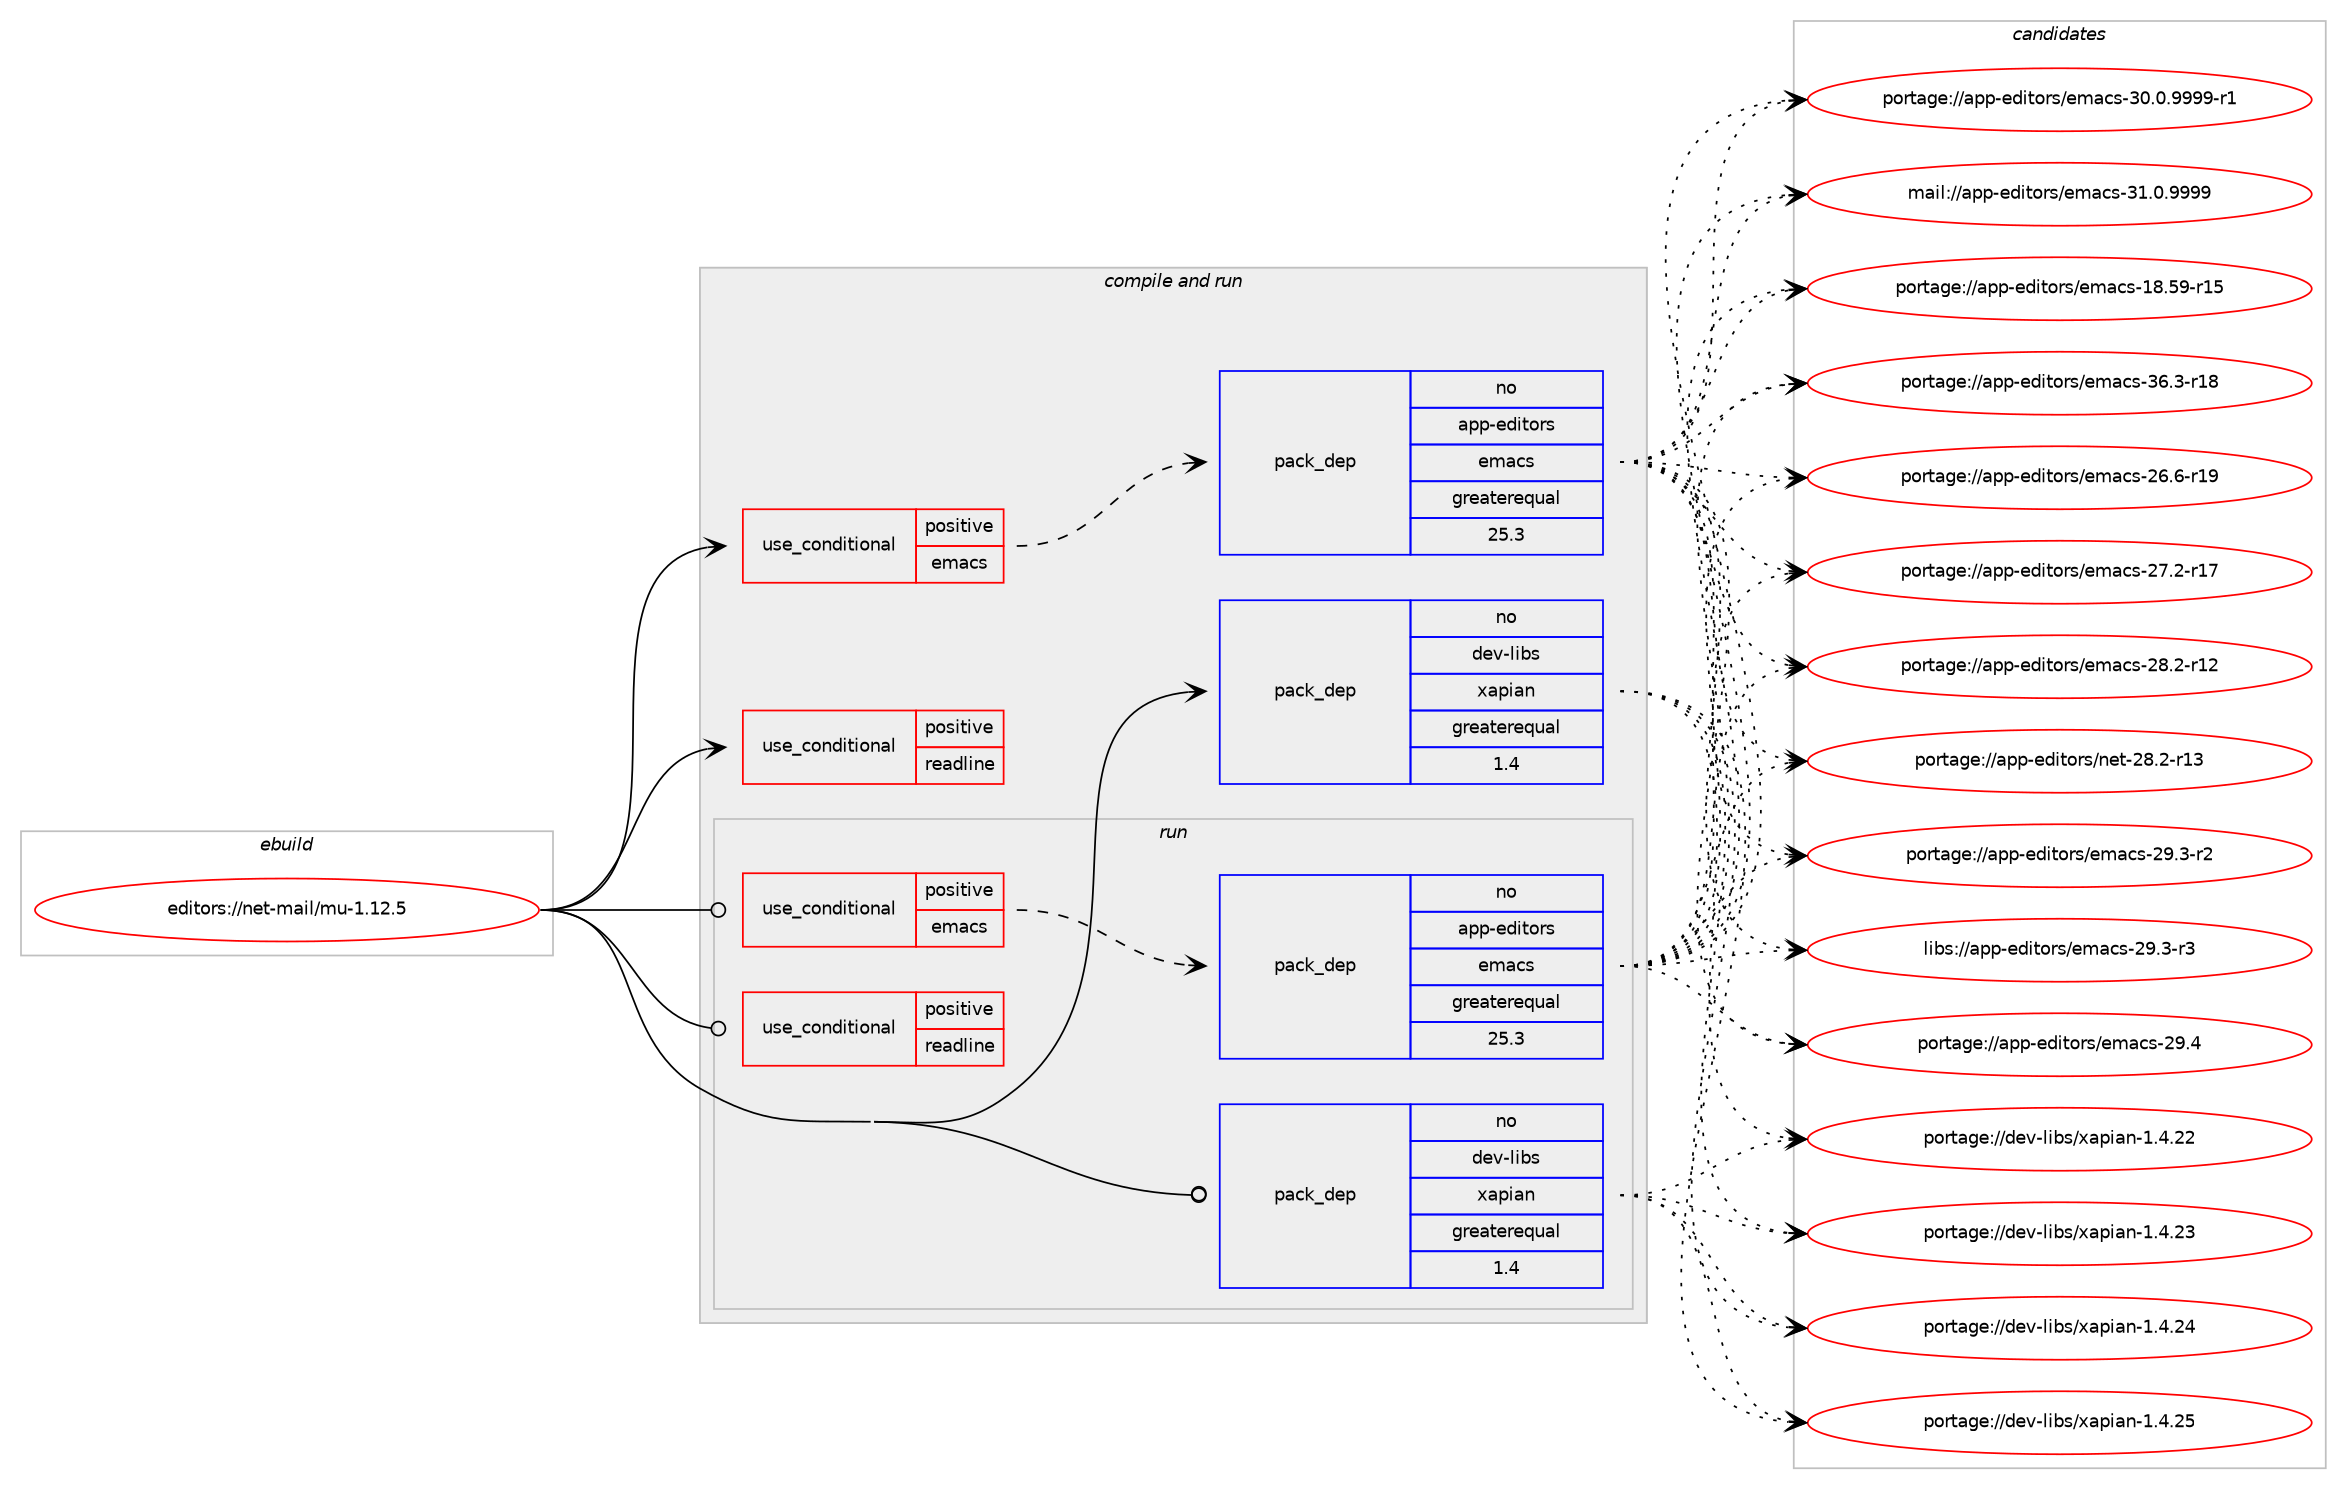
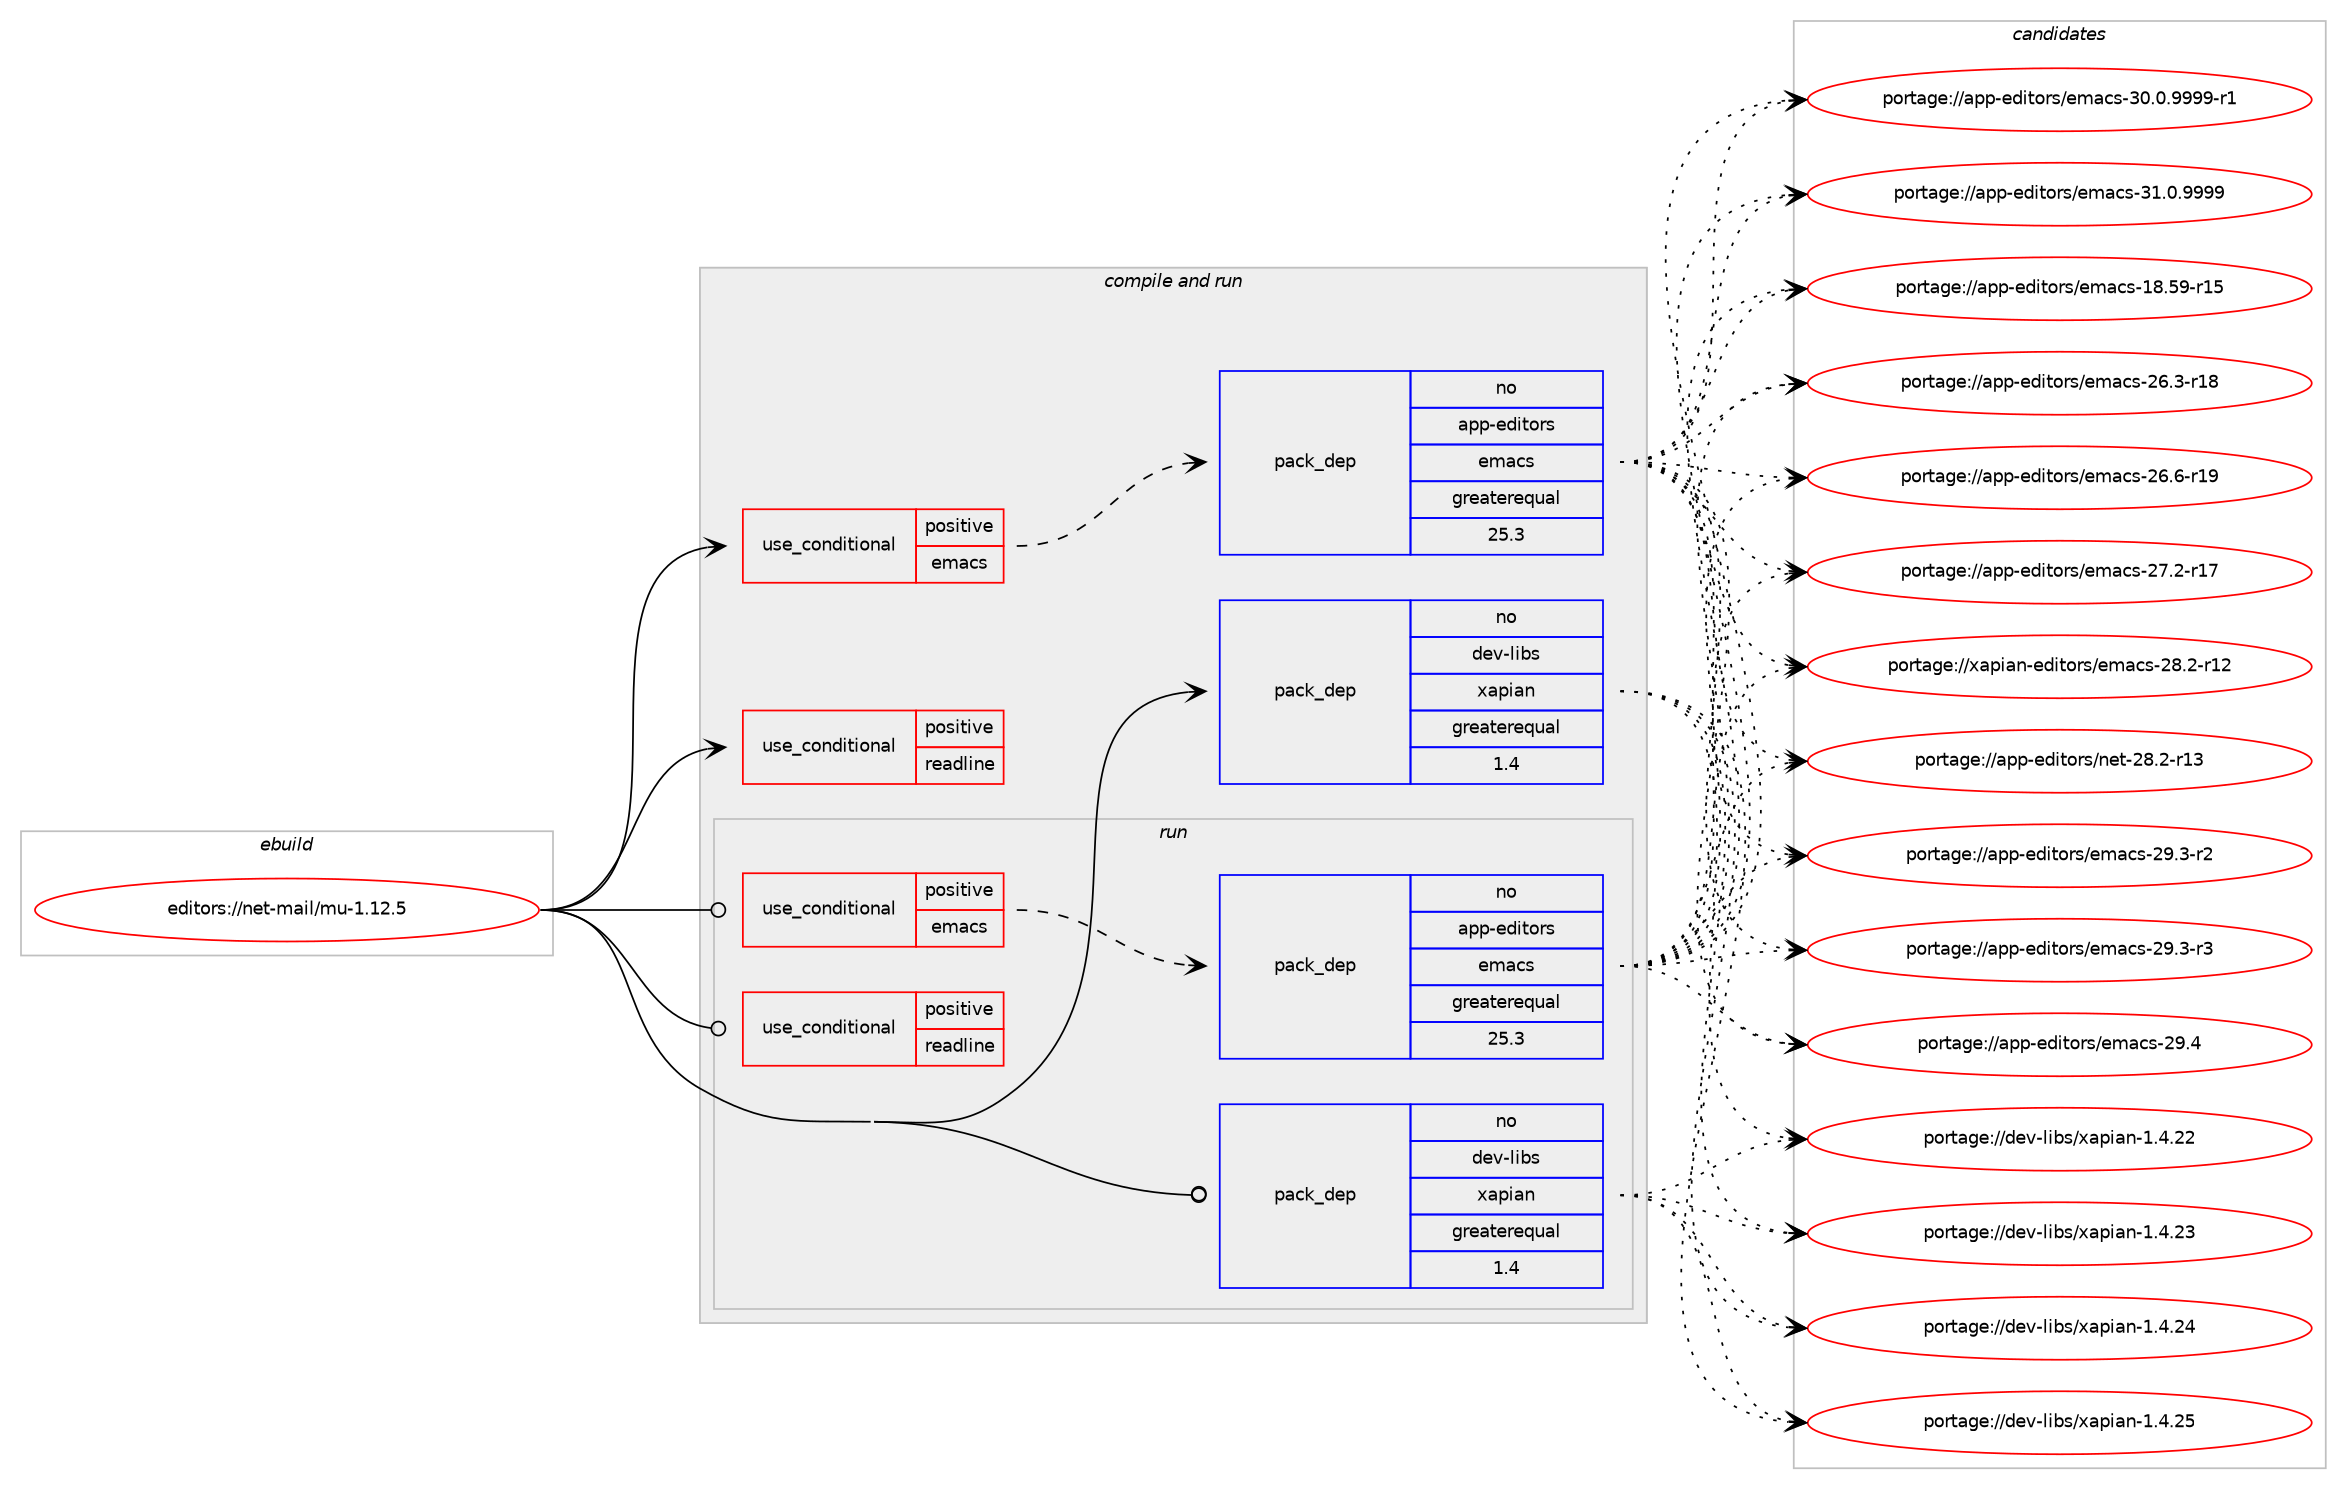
node "mail://app-editors/emacs-31.0.9999": label "mail://app-editors/emacs-31.0.9999" -> "portage://app-editors/emacs-31.0.9999"
node "portage://app-editors/emacs-36.3-r18": label "portage://app-editors/emacs-36.3-r18" -> "portage://app-editors/emacs-26.3-r18"
node "portage://app-editors/emacs-28.2-r12": label "portage://app-editors/emacs-28.2-r12" -> "portage://xapian-editors/emacs-28.2-r12"
node "libs://app-editors/emacs-29.3-r3": label "libs://app-editors/emacs-29.3-r3" -> "portage://app-editors/emacs-29.3-r3"
